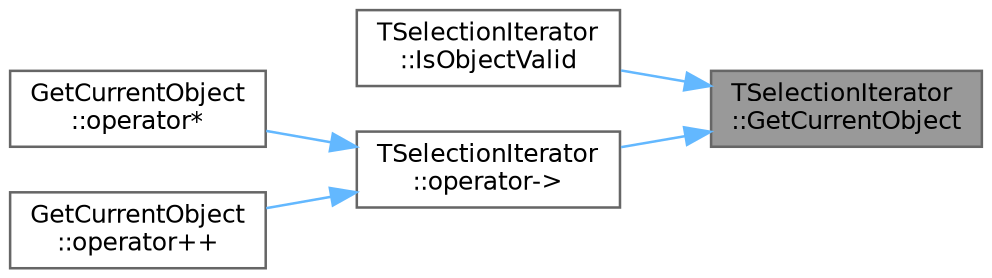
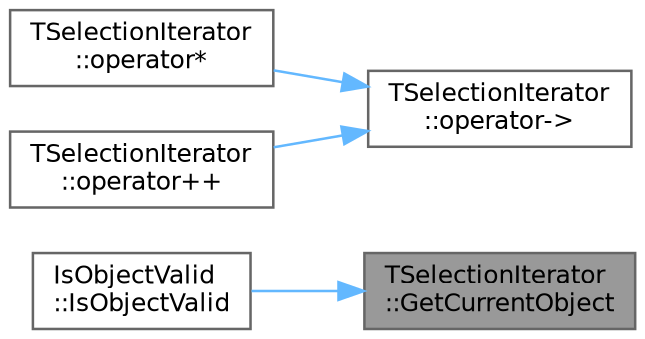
node "TSelectionIterator ::IsObjectValid": label "TSelectionIterator ::IsObjectValid" -> "IsObjectValid ::IsObjectValid"
node "GetCurrentObject ::operator*": label "GetCurrentObject ::operator*" -> "TSelectionIterator ::operator*"
edge "TSelectionIterator ::operator->" -> "TSelectionIterator ::GetCurrentObject": removed
node "GetCurrentObject ::operator++": label "GetCurrentObject ::operator++" -> "TSelectionIterator ::operator++"
